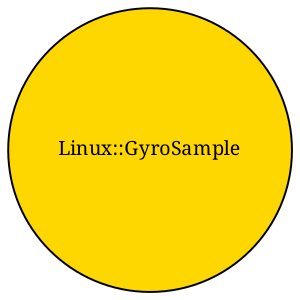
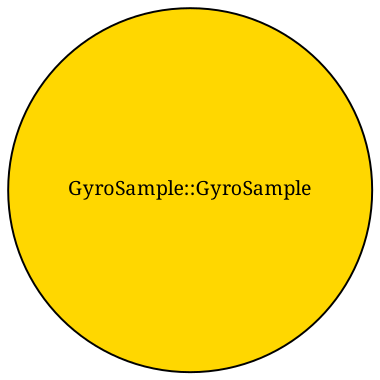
node "Linux::GyroSample": label "Linux::GyroSample" -> "GyroSample::GyroSample"
